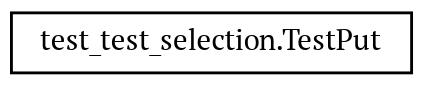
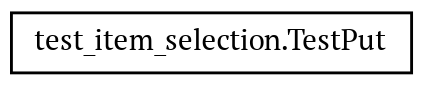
node "test_test_selection.TestPut": label "test_test_selection.TestPut" -> "test_item_selection.TestPut"
